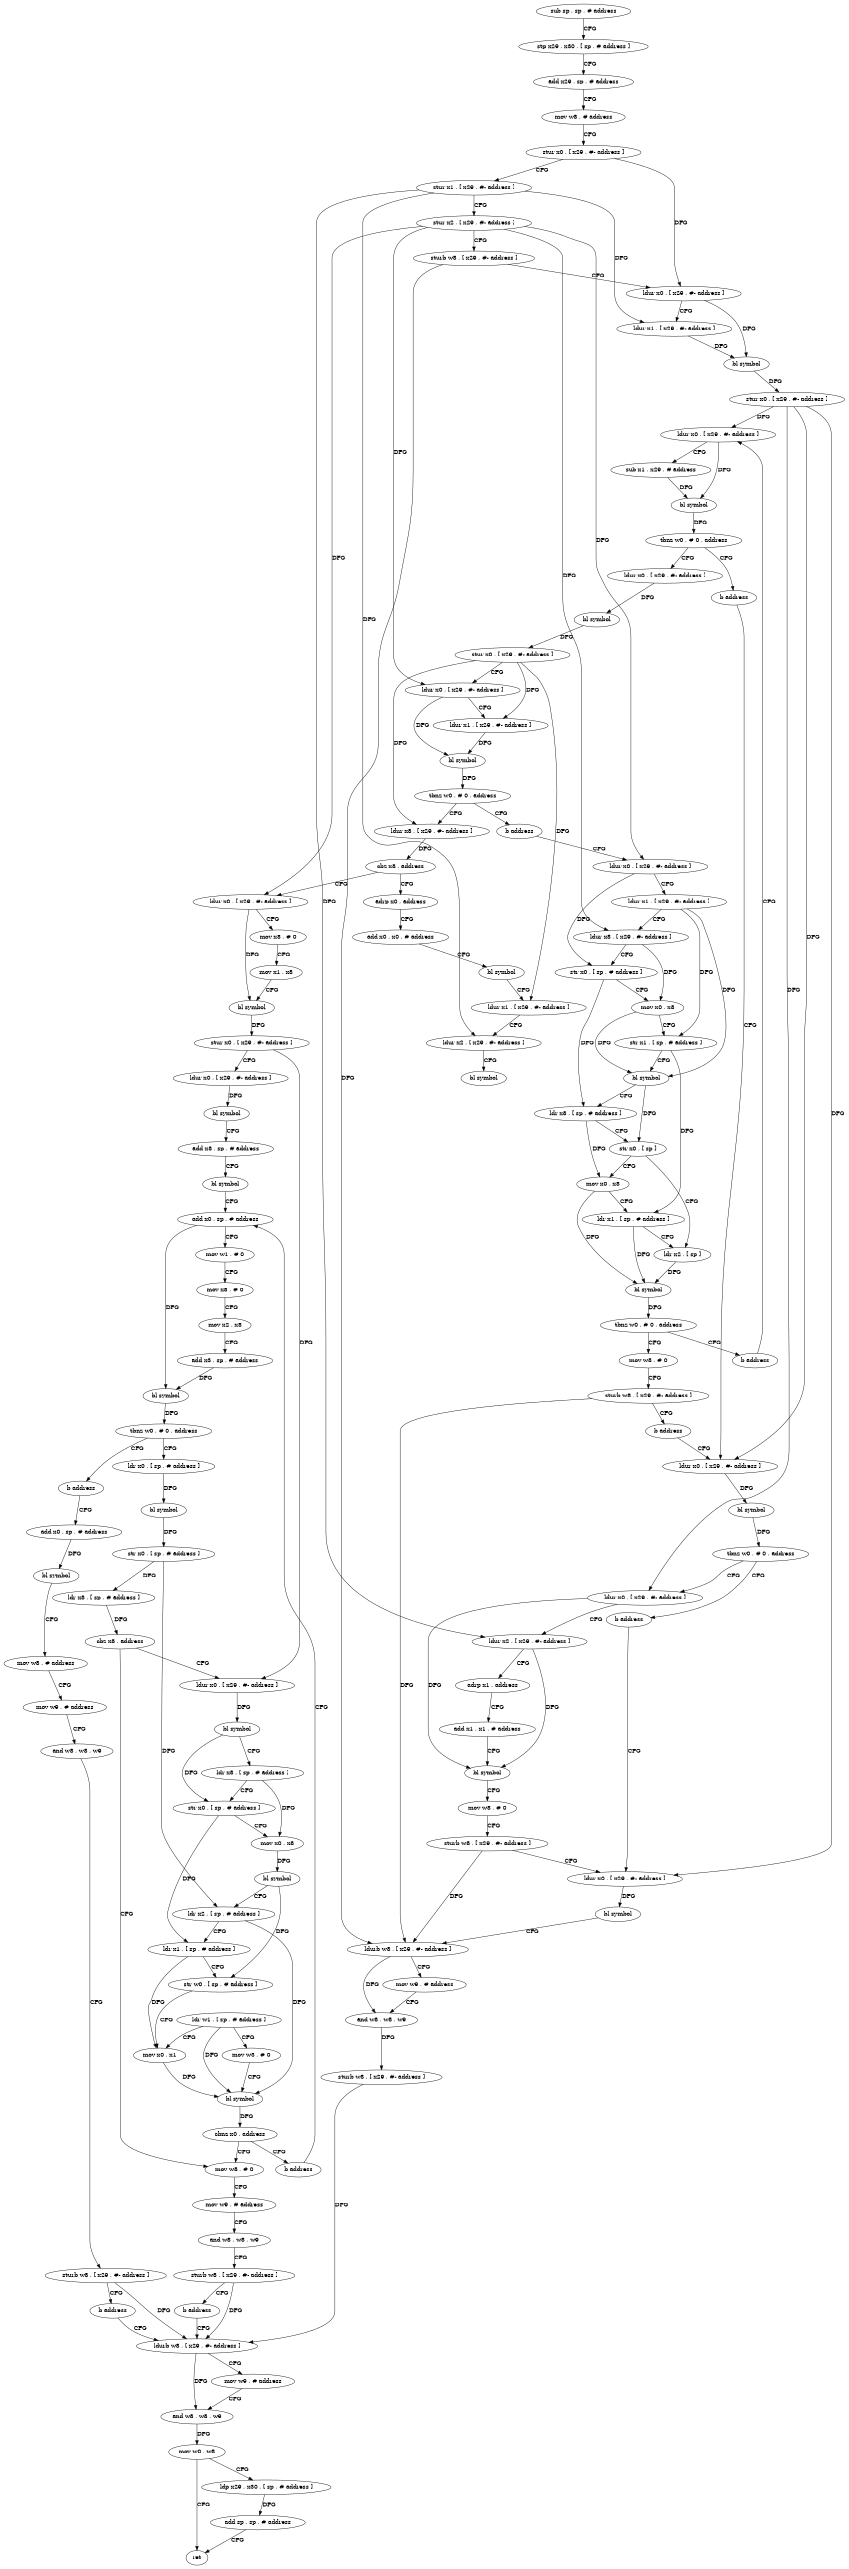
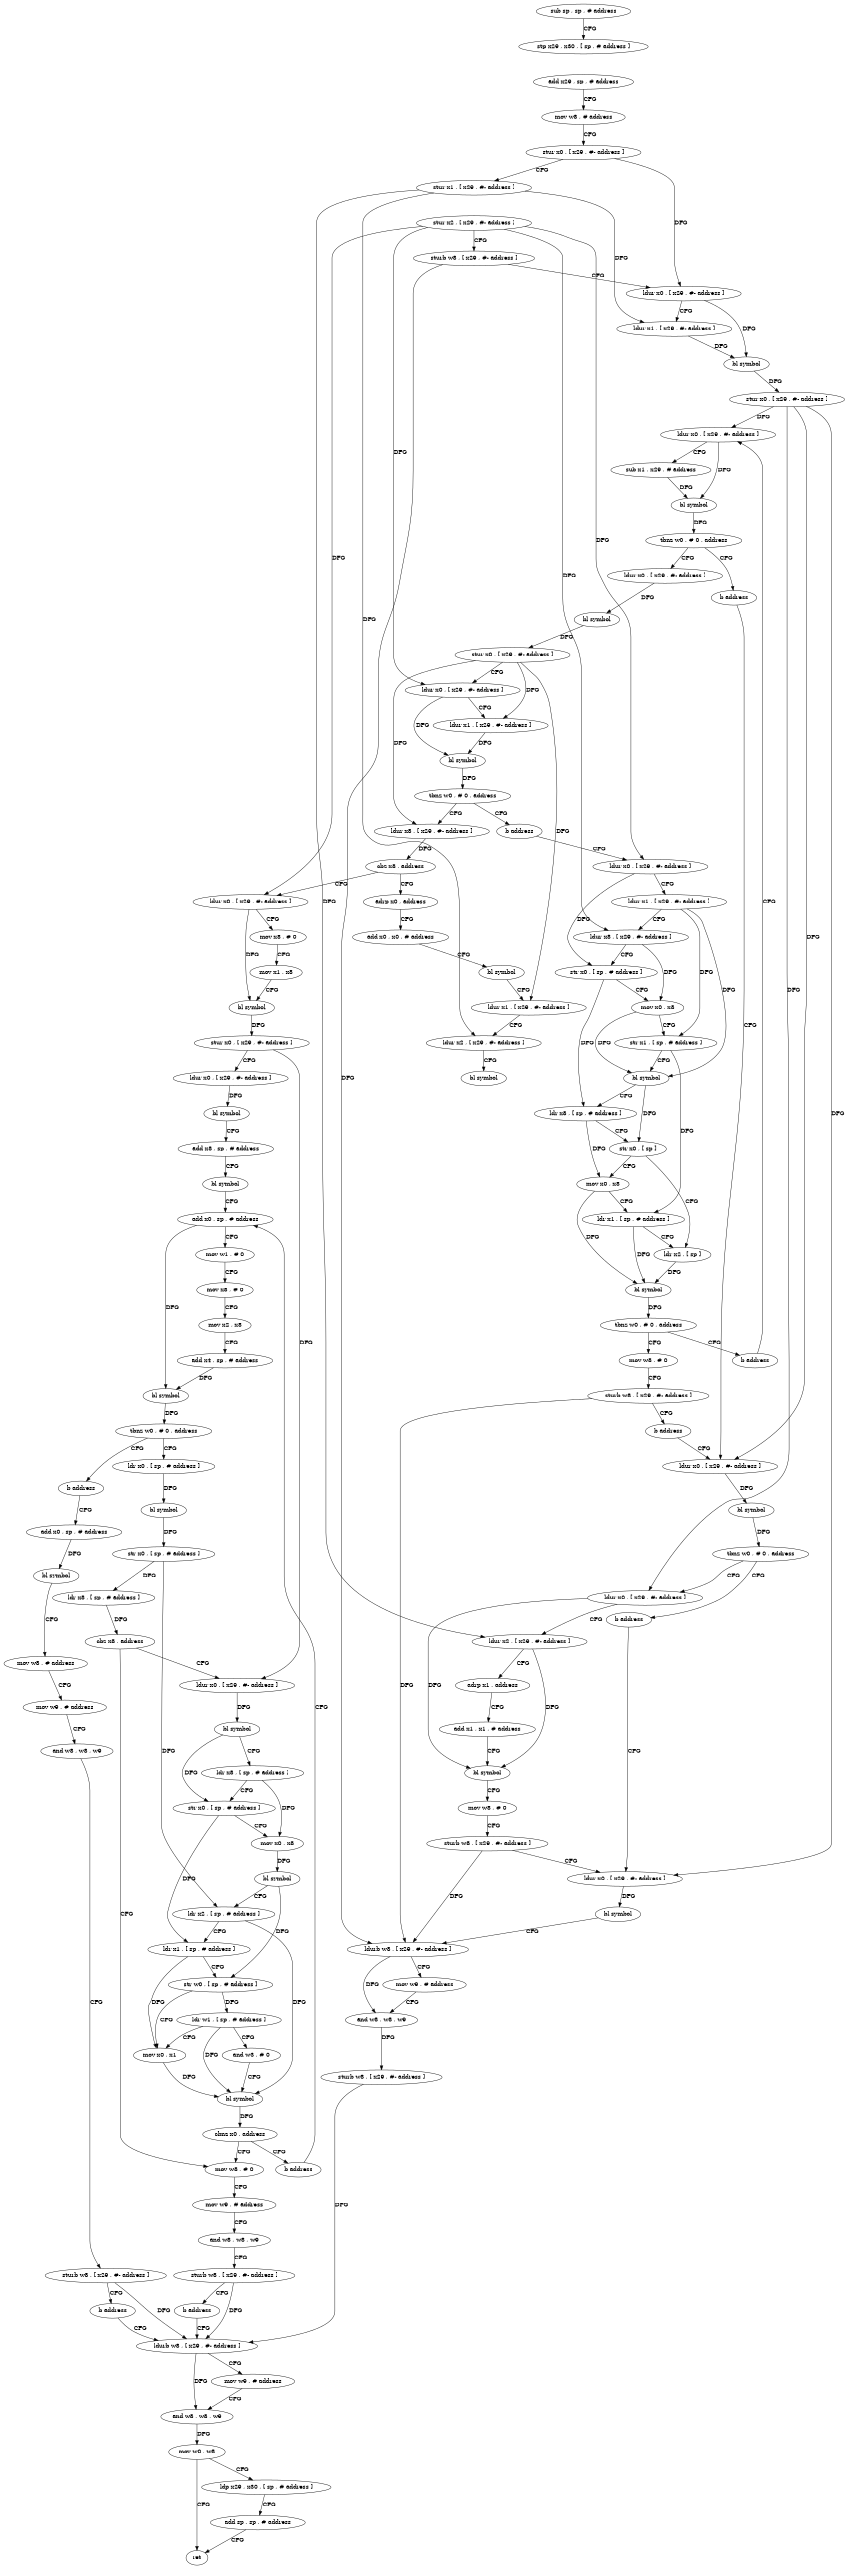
edge "stp x29 , x30 , [ sp , # address ]" -> "add x29 , sp , # address": removed, label "CFG"
edge "stur x1 , [ x29 , #- address ]" -> "stur x2 , [ x29 , #- address ]": removed, label "CFG"
node "add x3 , sp , # address": label "add x3 , sp , # address" -> "add x4 , sp , # address"
edge "str w0 , [ sp , # address ]" -> "ldr w1 , [ sp , # address ]": added, label "DFG"
node "mov w3 , # 0": label "mov w3 , # 0" -> "and w3 , # 0"
edge "ldp x29 , x30 , [ sp , # address ]" -> "add sp , sp , # address": label "DFG" -> "CFG"
